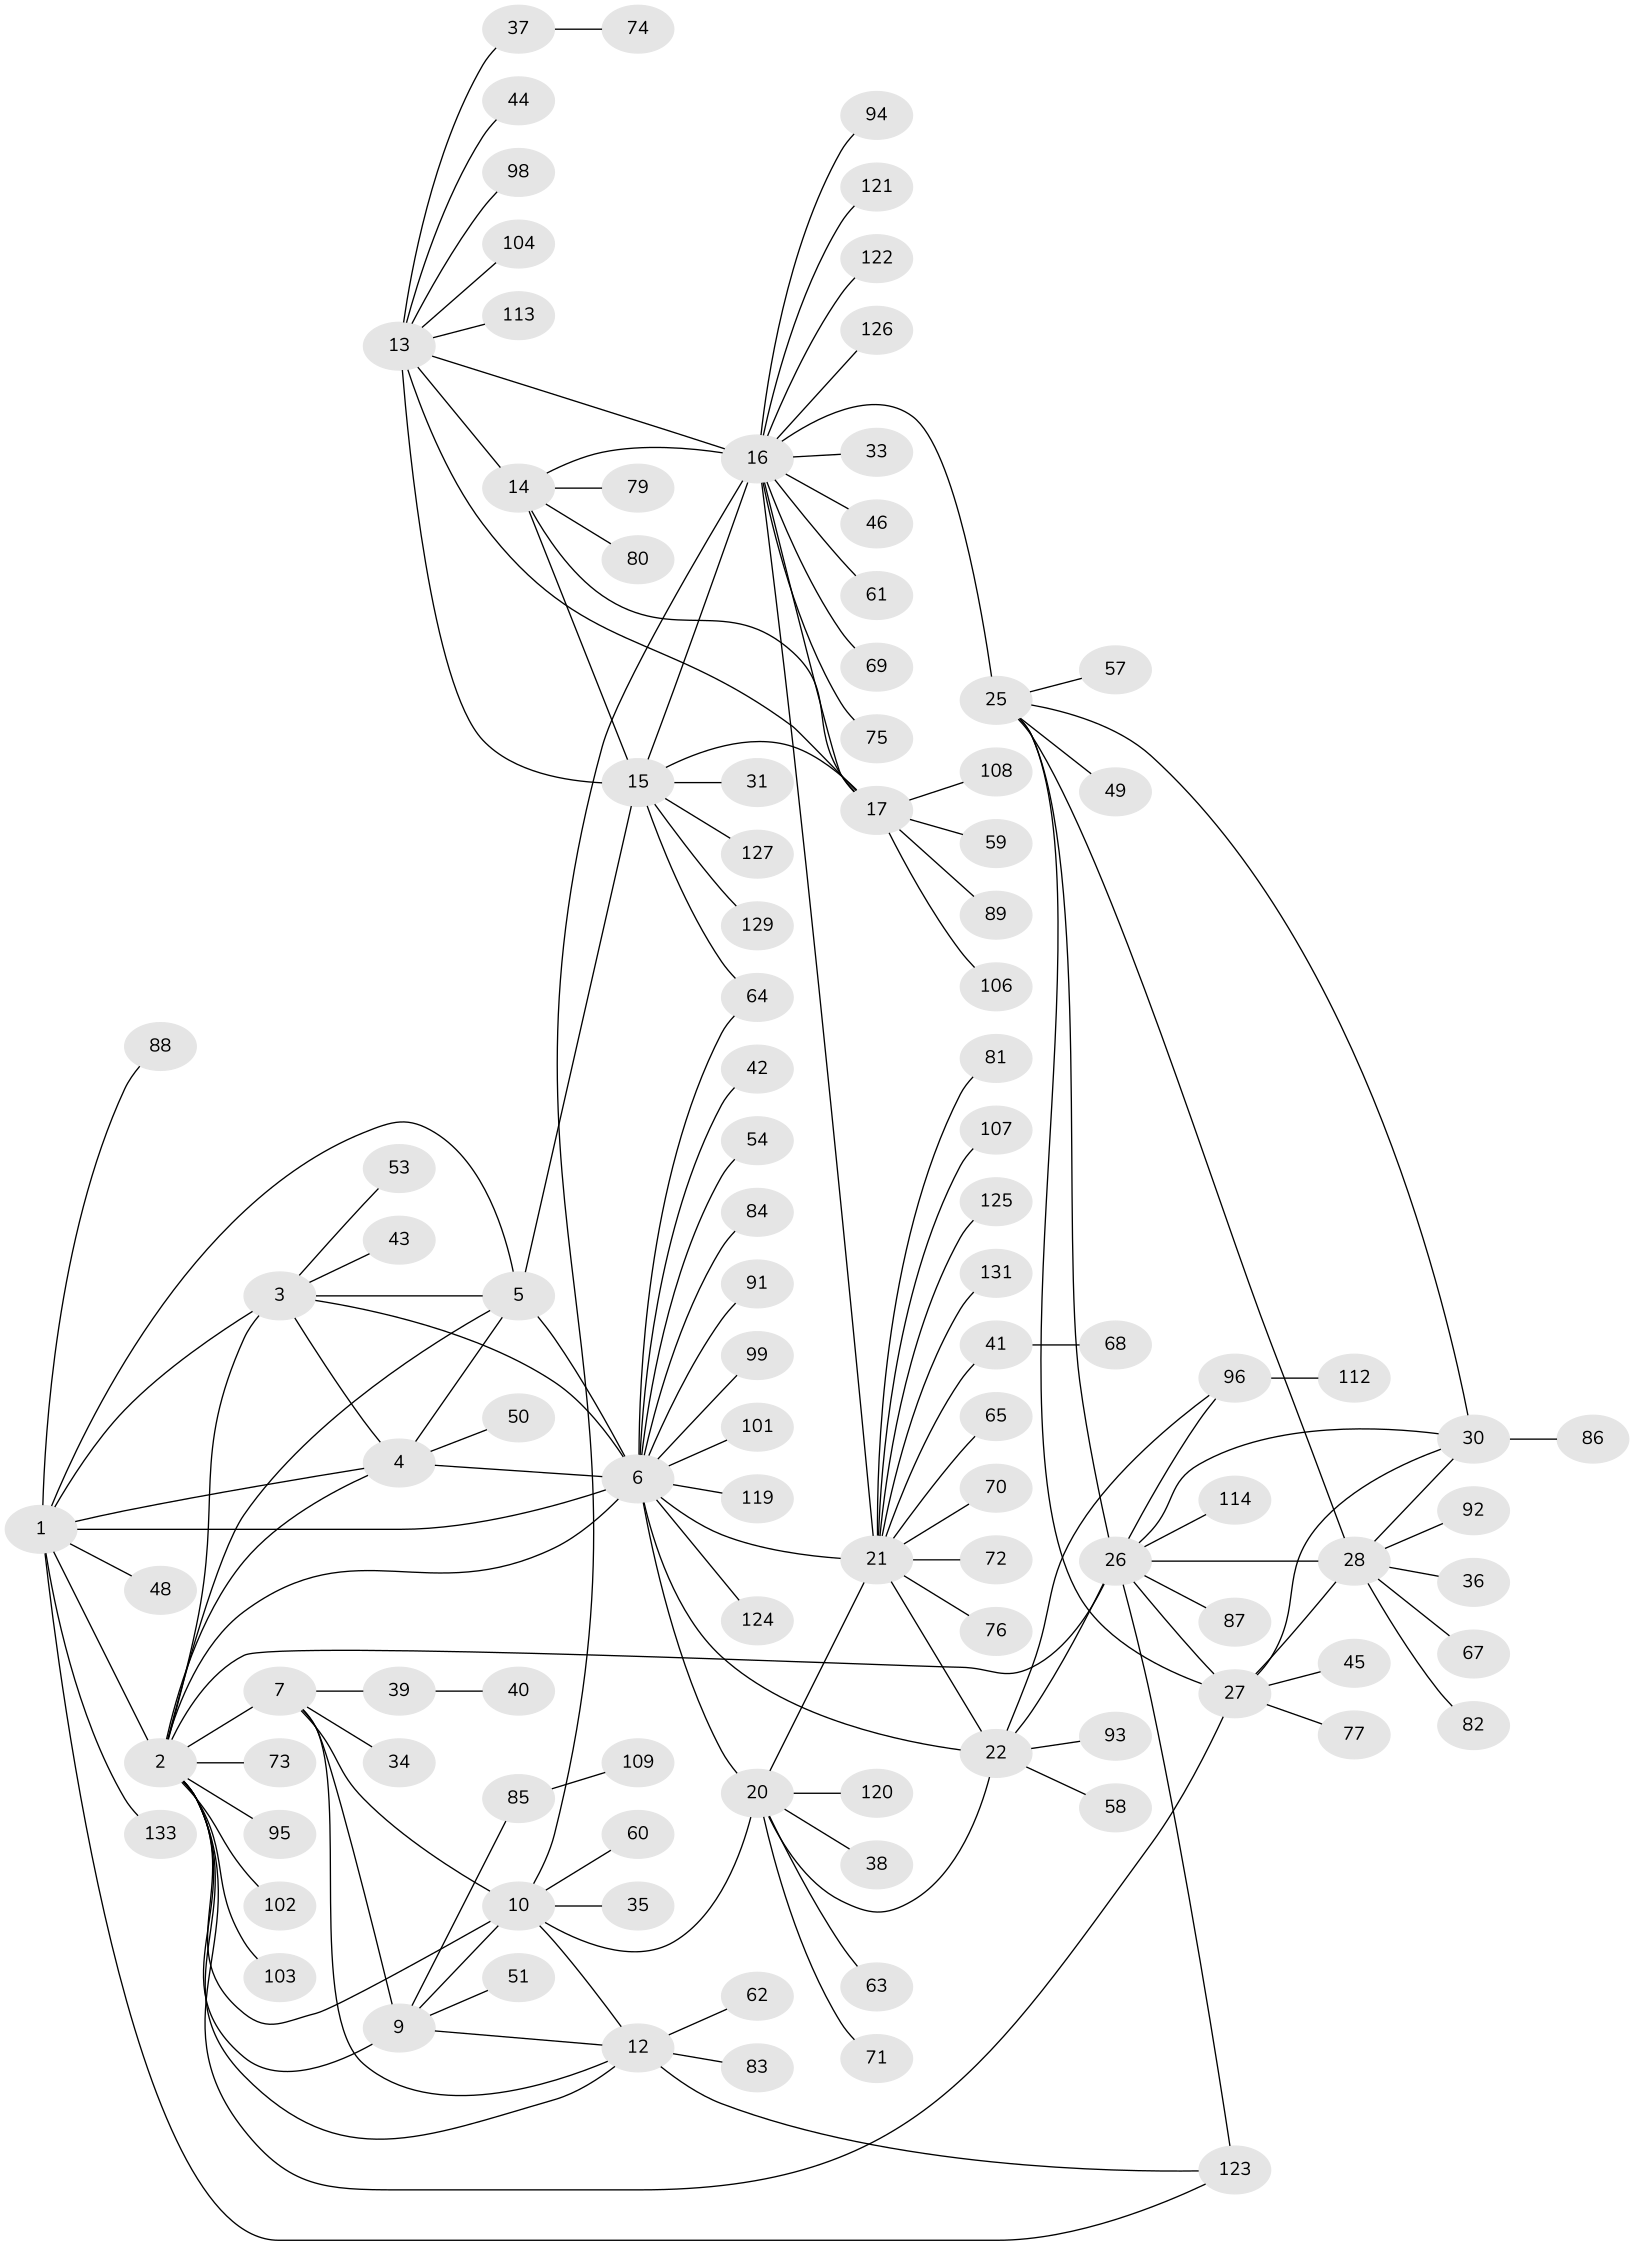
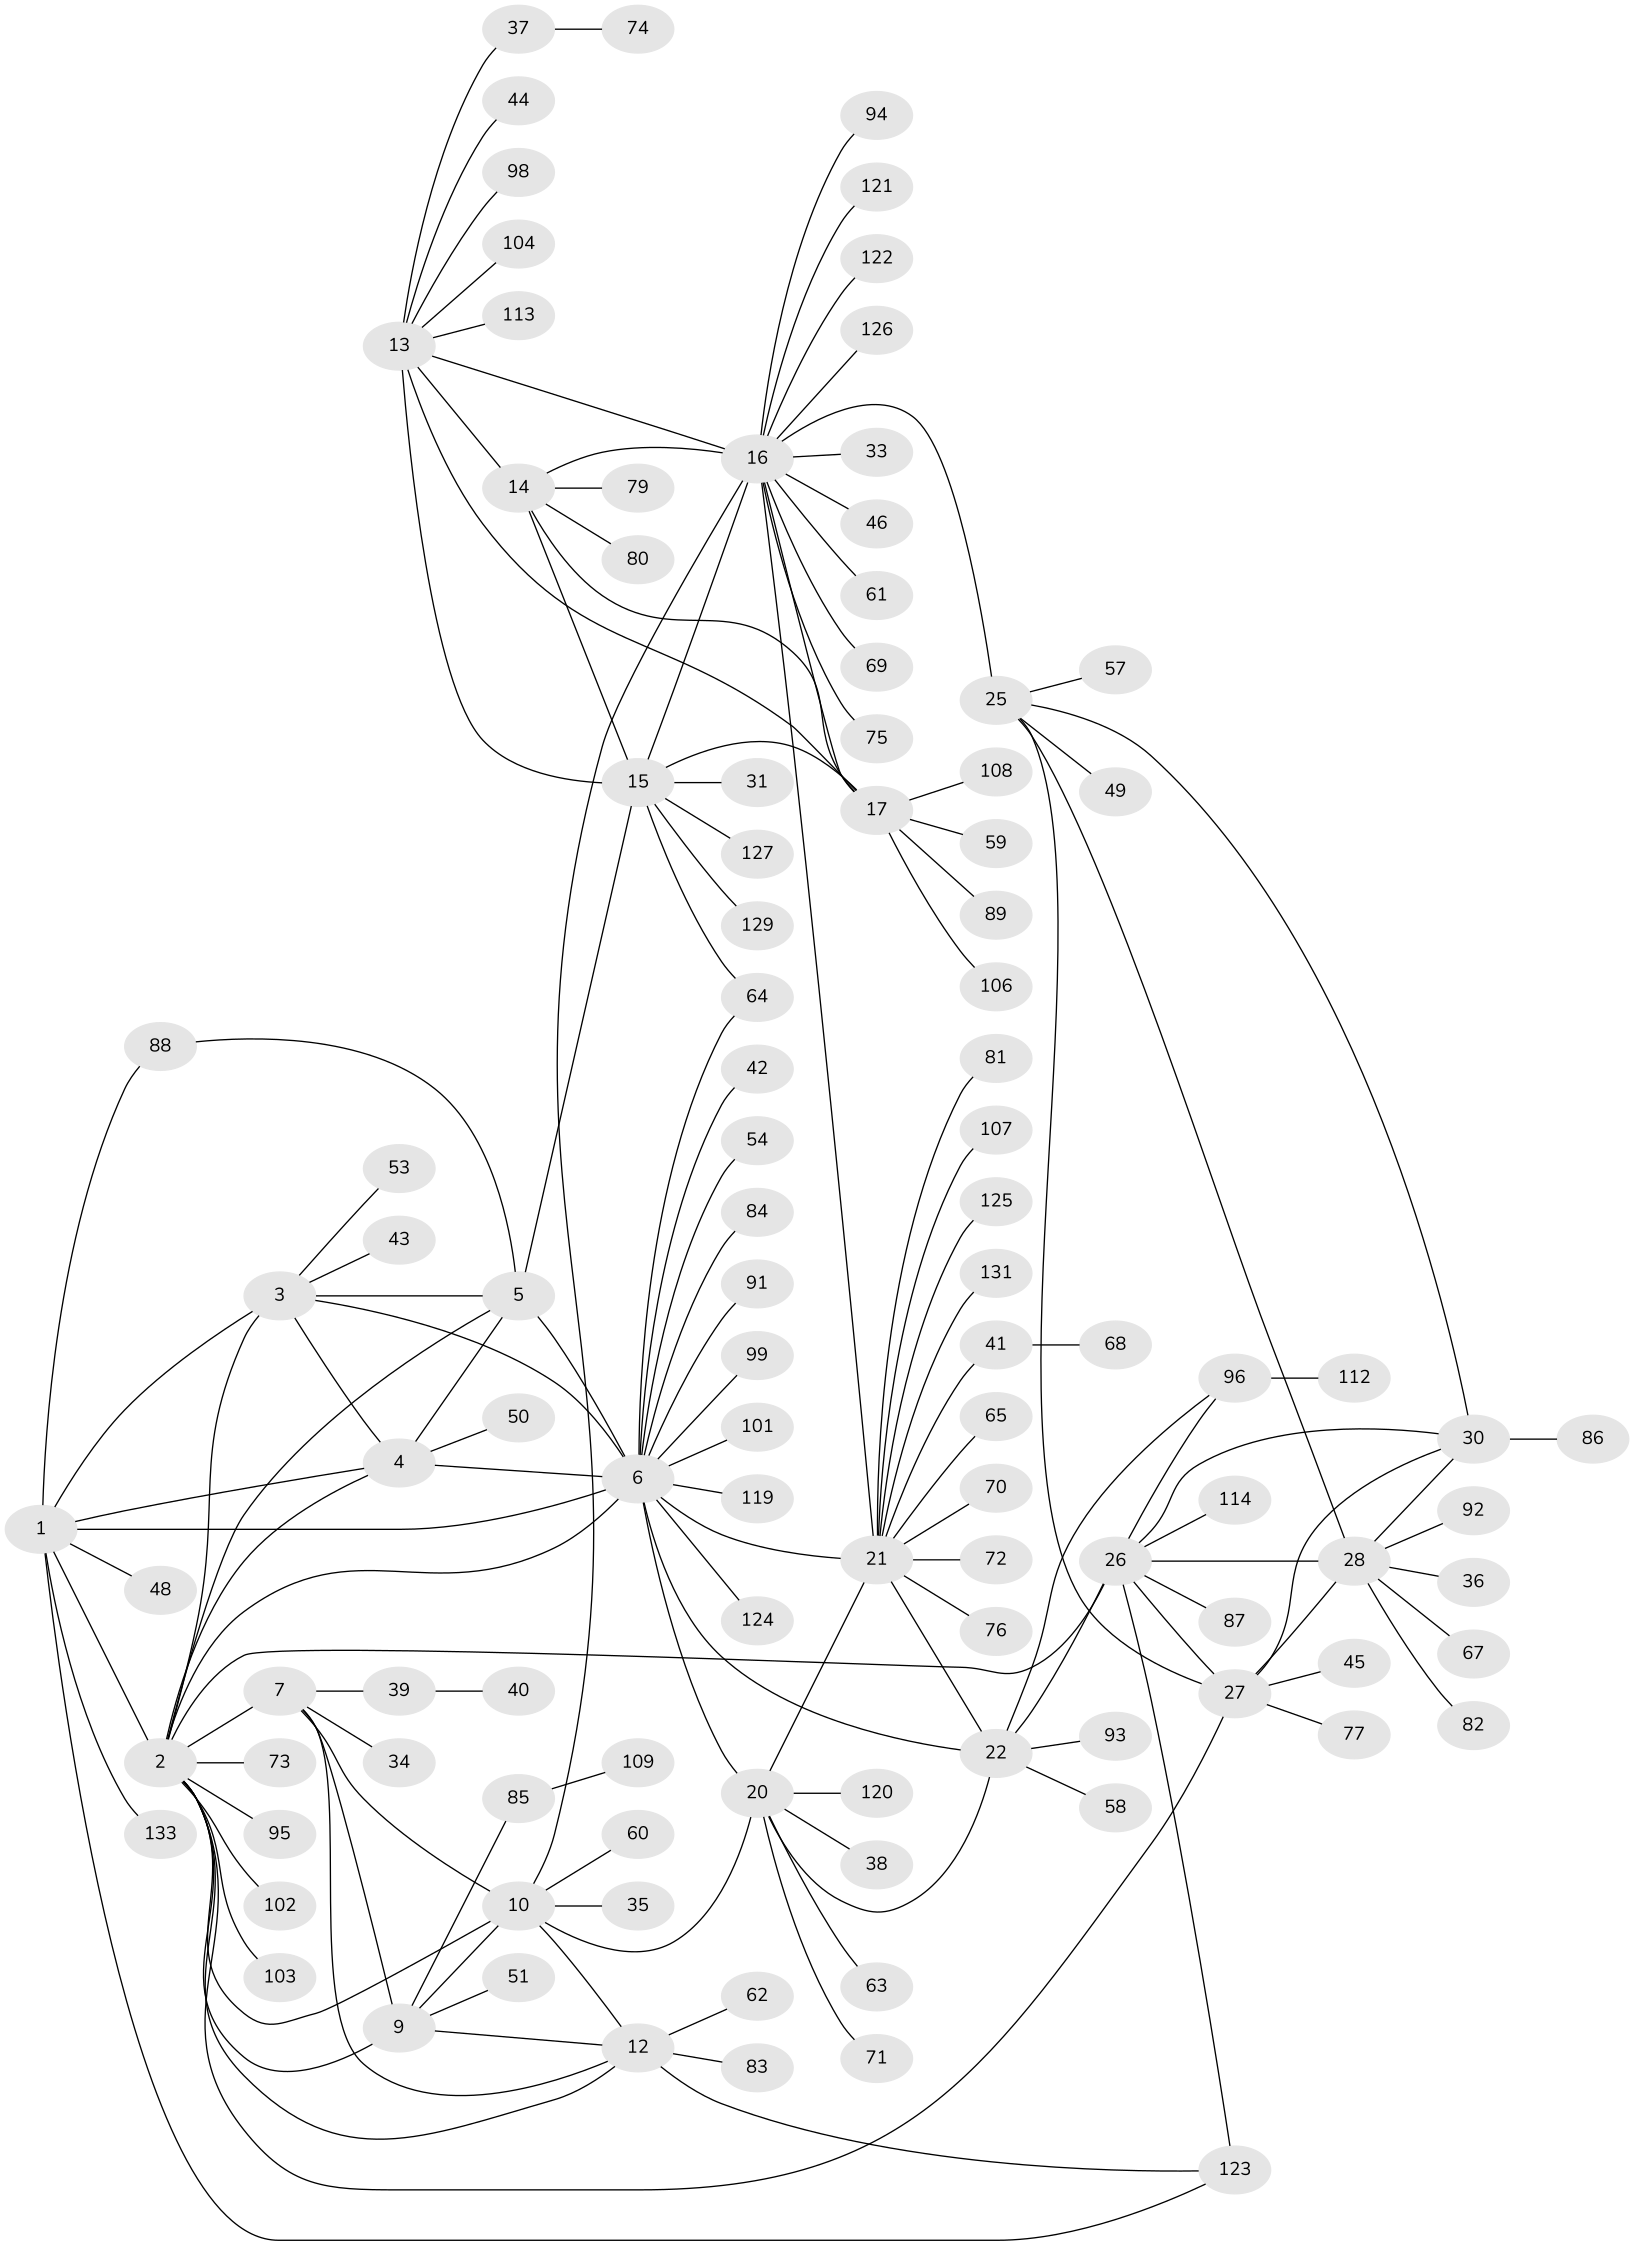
edge "25" -- "26": removed
edge "5" -- "1": now "5" -- "88"
